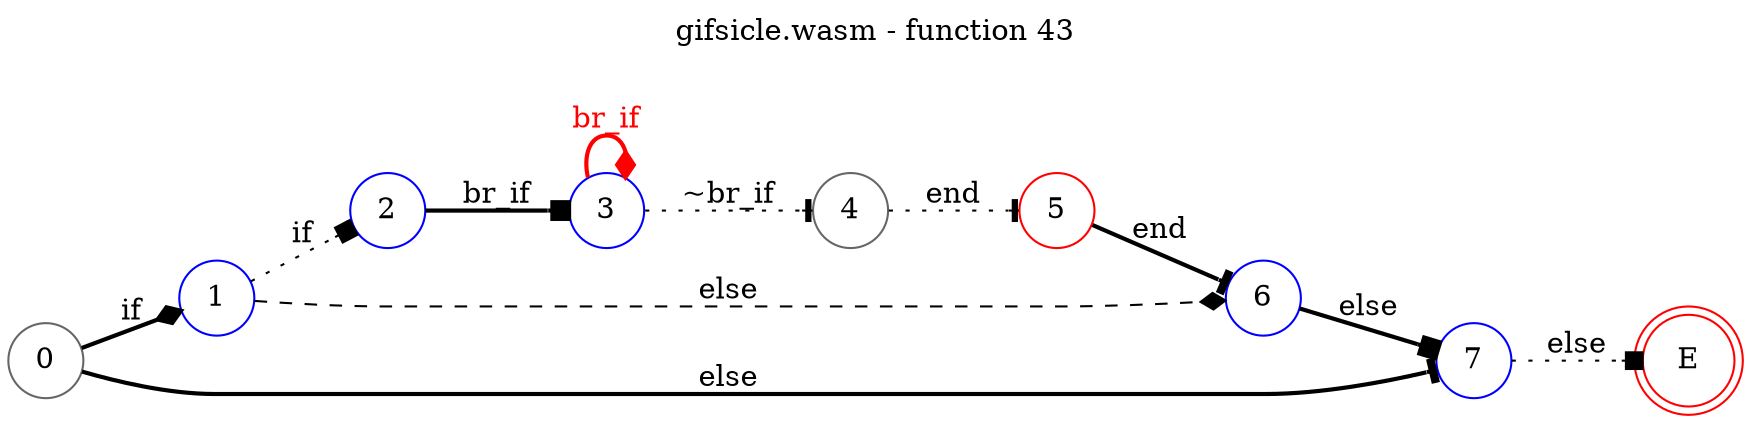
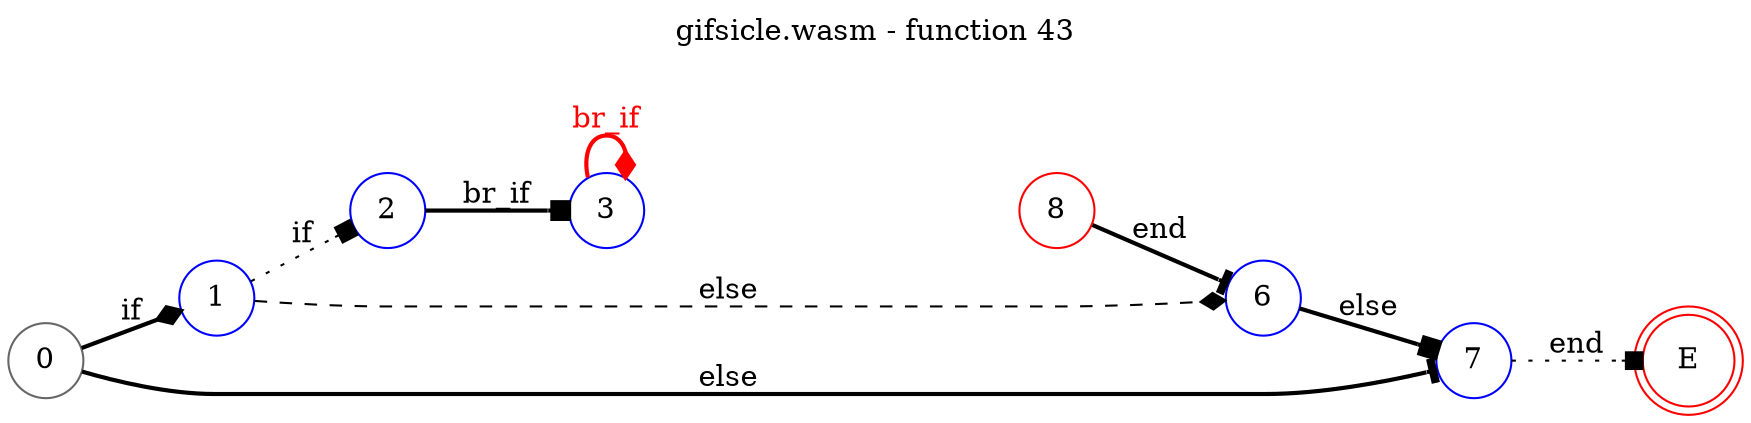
node "4": removed
node "5": label "5" -> "8"
edge "7" -> "E": label "else" -> "end"
